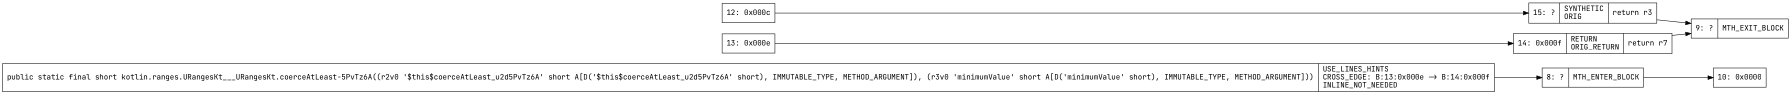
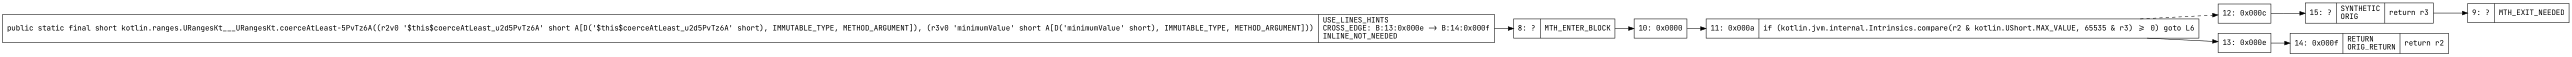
node "9: ?": text "MTH_EXIT_BLOCK" -> "MTH_EXIT_NEEDED"
node "11: 0x000a": added
edge "14: 0x000f" -> "9: ?": removed
node "14: 0x000f": text "return r7" -> "return r2"
